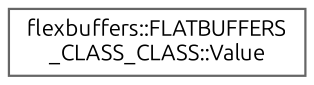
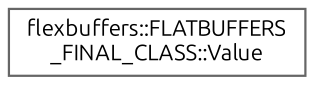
node "flexbuffers::FLATBUFFERS _CLASS_CLASS::Value": label "flexbuffers::FLATBUFFERS _CLASS_CLASS::Value" -> "flexbuffers::FLATBUFFERS _FINAL_CLASS::Value"
